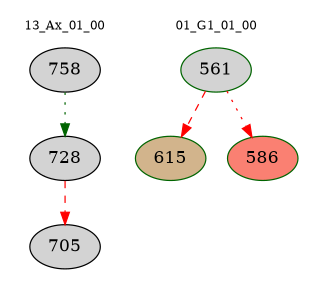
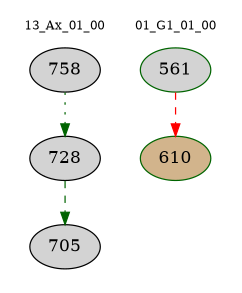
node "615": label "615" -> "610"
node "586": removed
edge "728" -> "705": color red -> darkgreen
